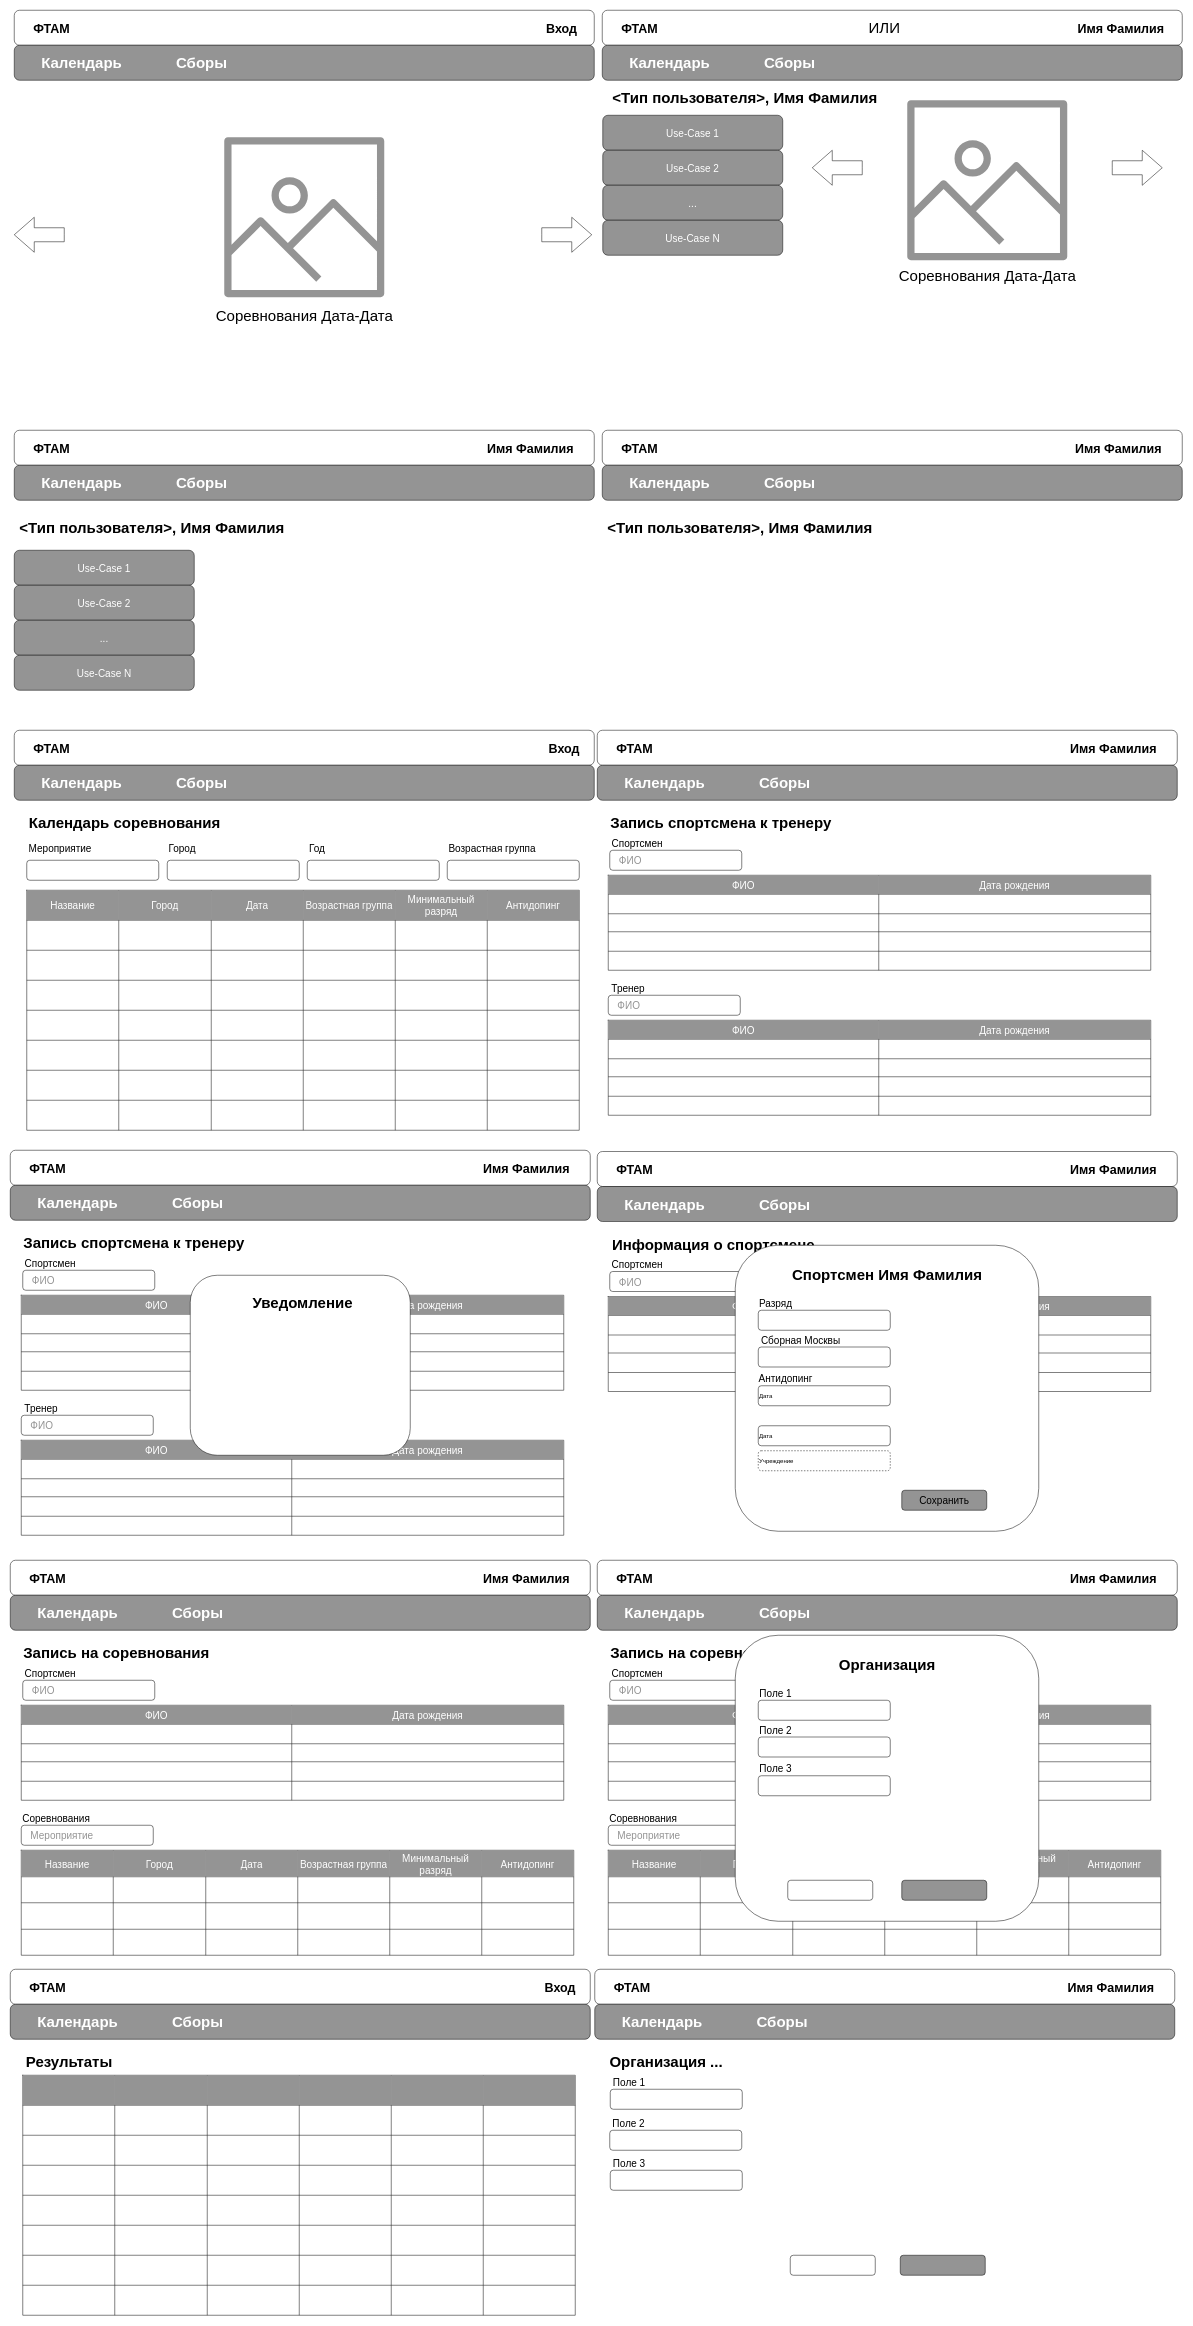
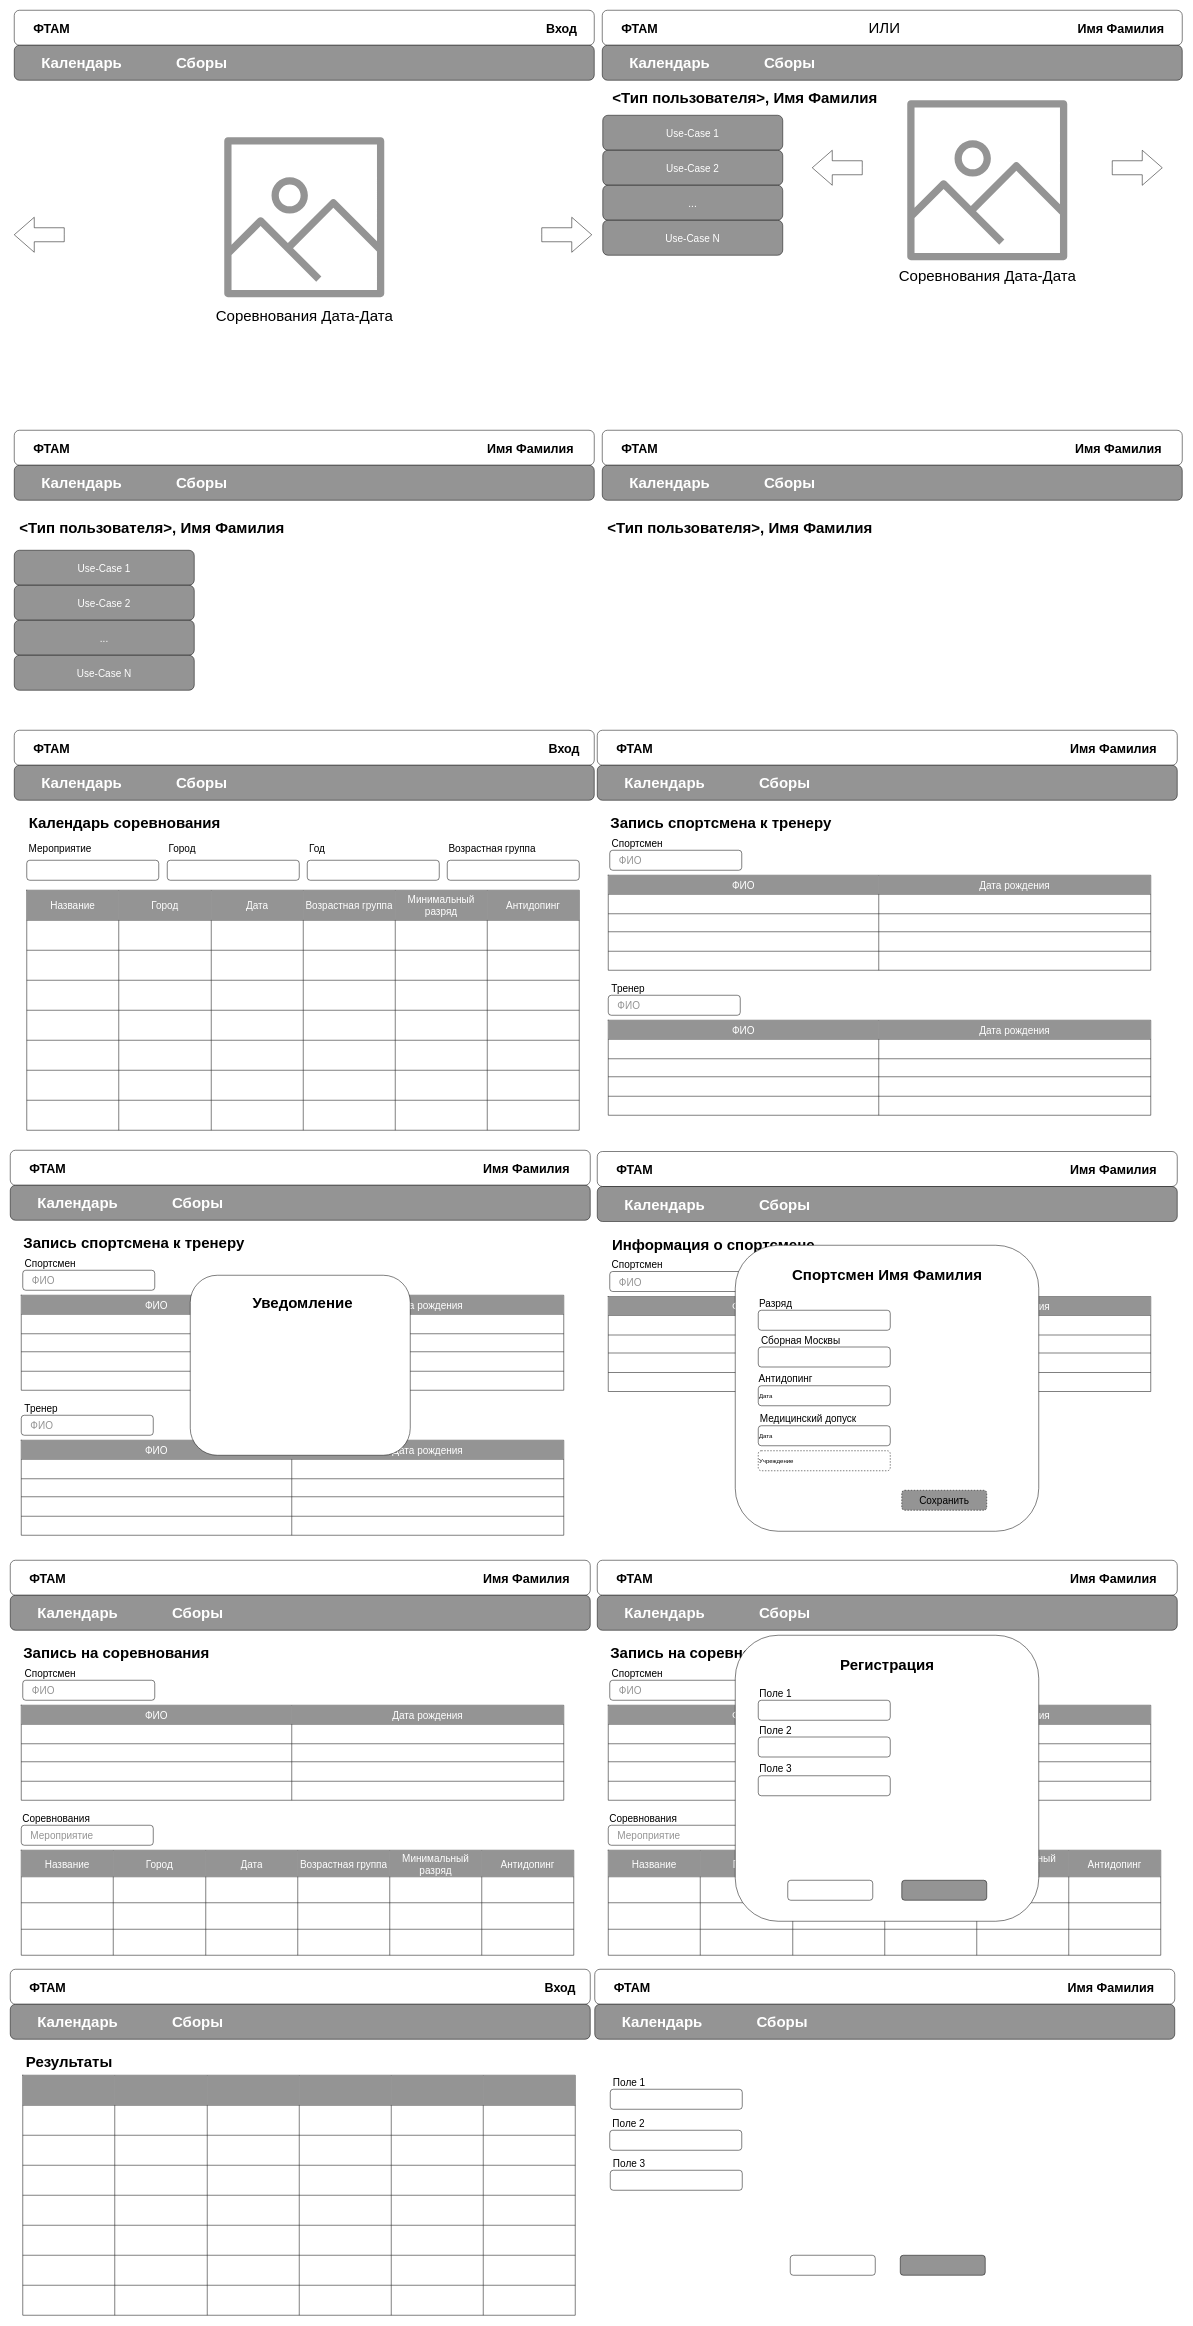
node "Медицинский допуск": added
node "Сохранить": style solid -> dashed
node "Организация": label "Организация" -> "Регистрация"
node "Организация ...": removed
